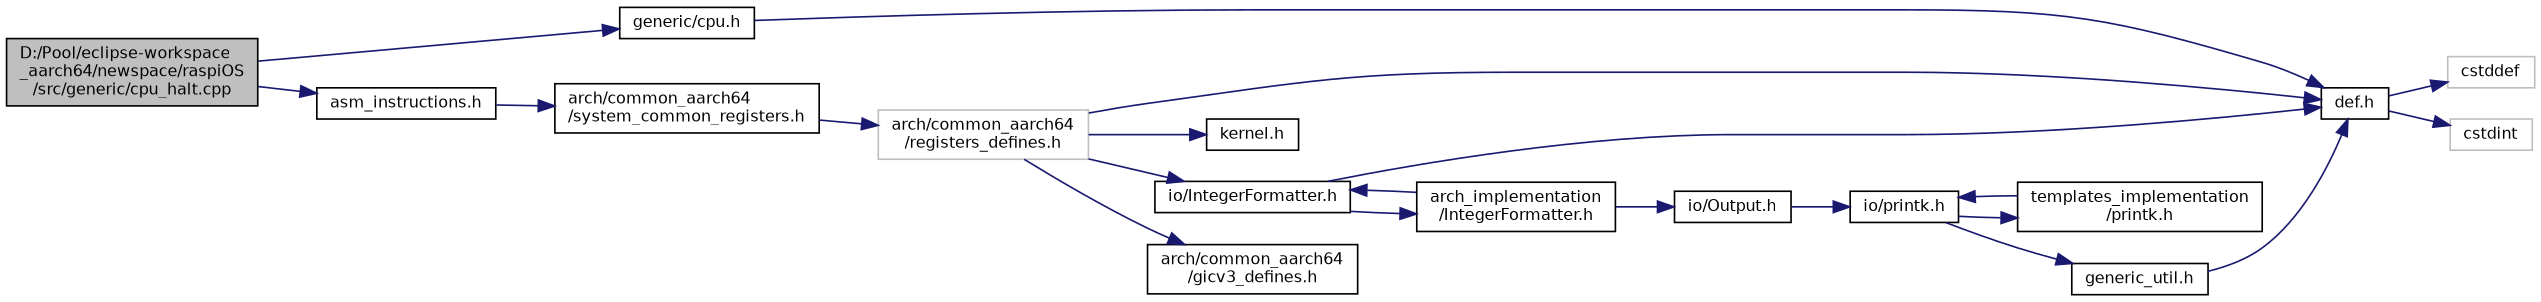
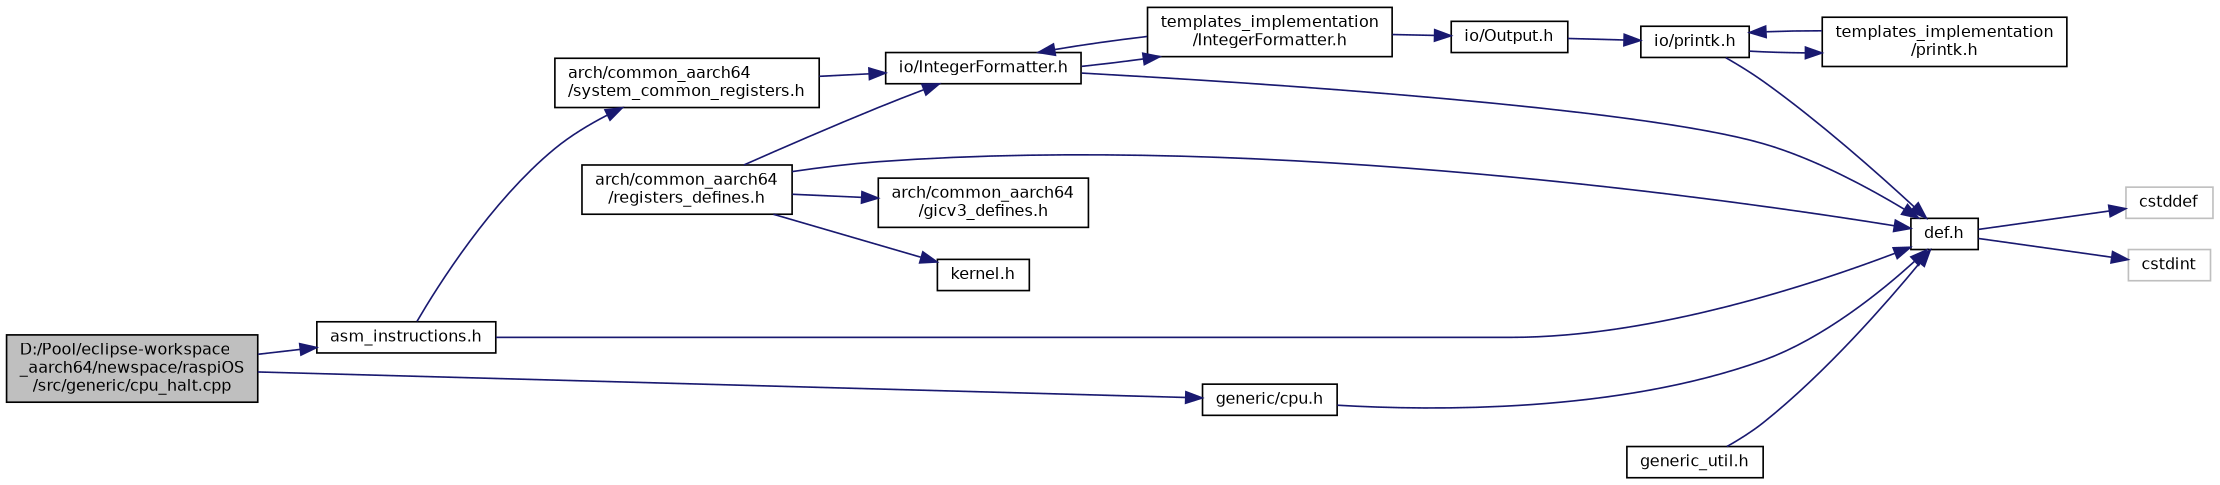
edge "arch/common_aarch64 /system_common_registers.h" -> "arch/common_aarch64 /registers_defines.h": now "arch/common_aarch64 /system_common_registers.h" -> "io/IntegerFormatter.h"
node "arch/common_aarch64 /registers_defines.h": color grey75 -> black
node "arch_implementation /IntegerFormatter.h": label "arch_implementation /IntegerFormatter.h" -> "templates_implementation /IntegerFormatter.h"
edge "io/printk.h" -> "generic_util.h": now "io/printk.h" -> "def.h"
edge "asm_instructions.h" -> "def.h": added
